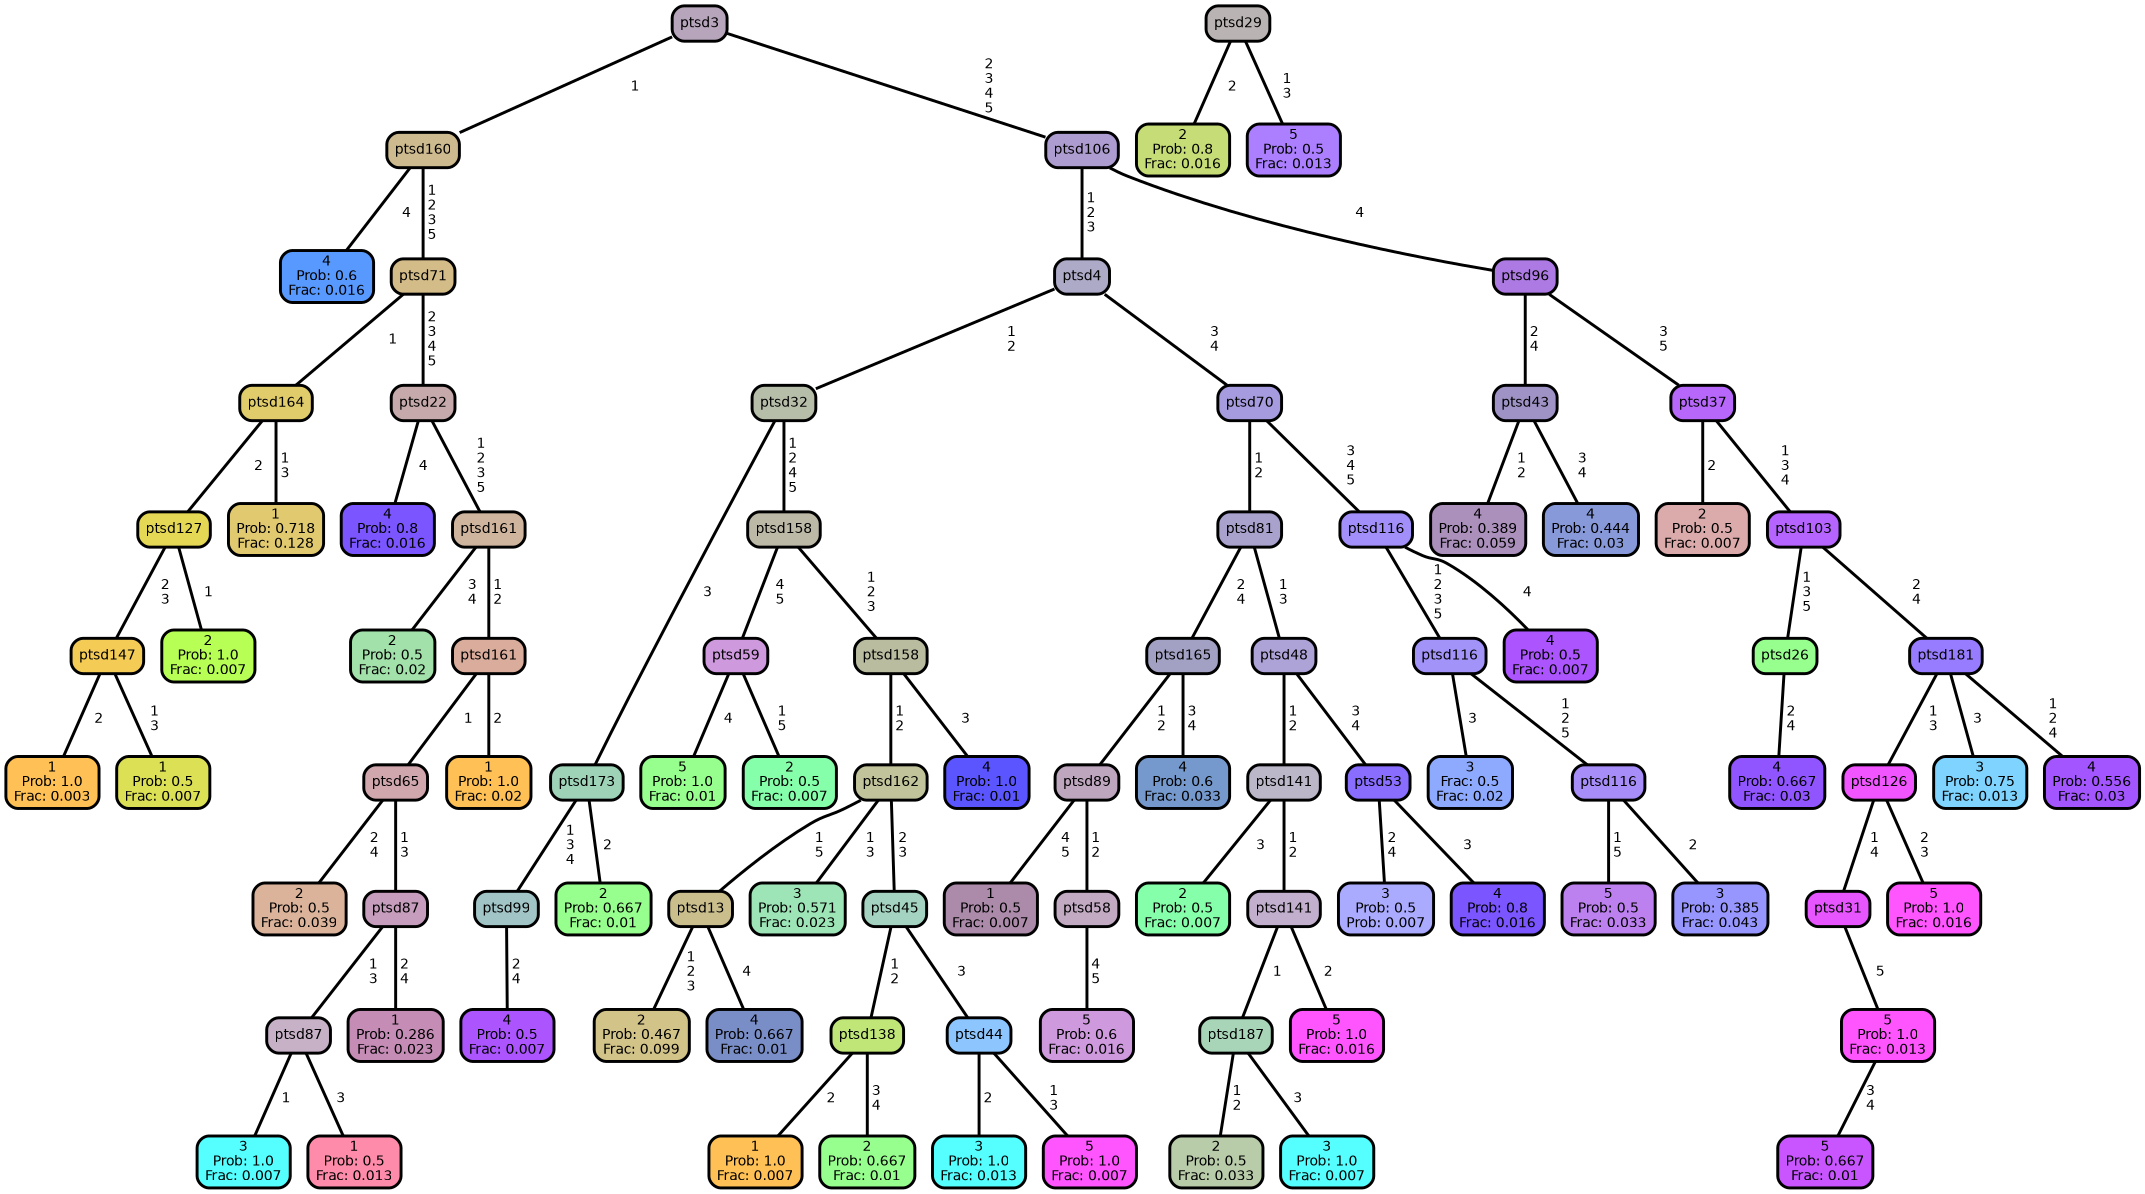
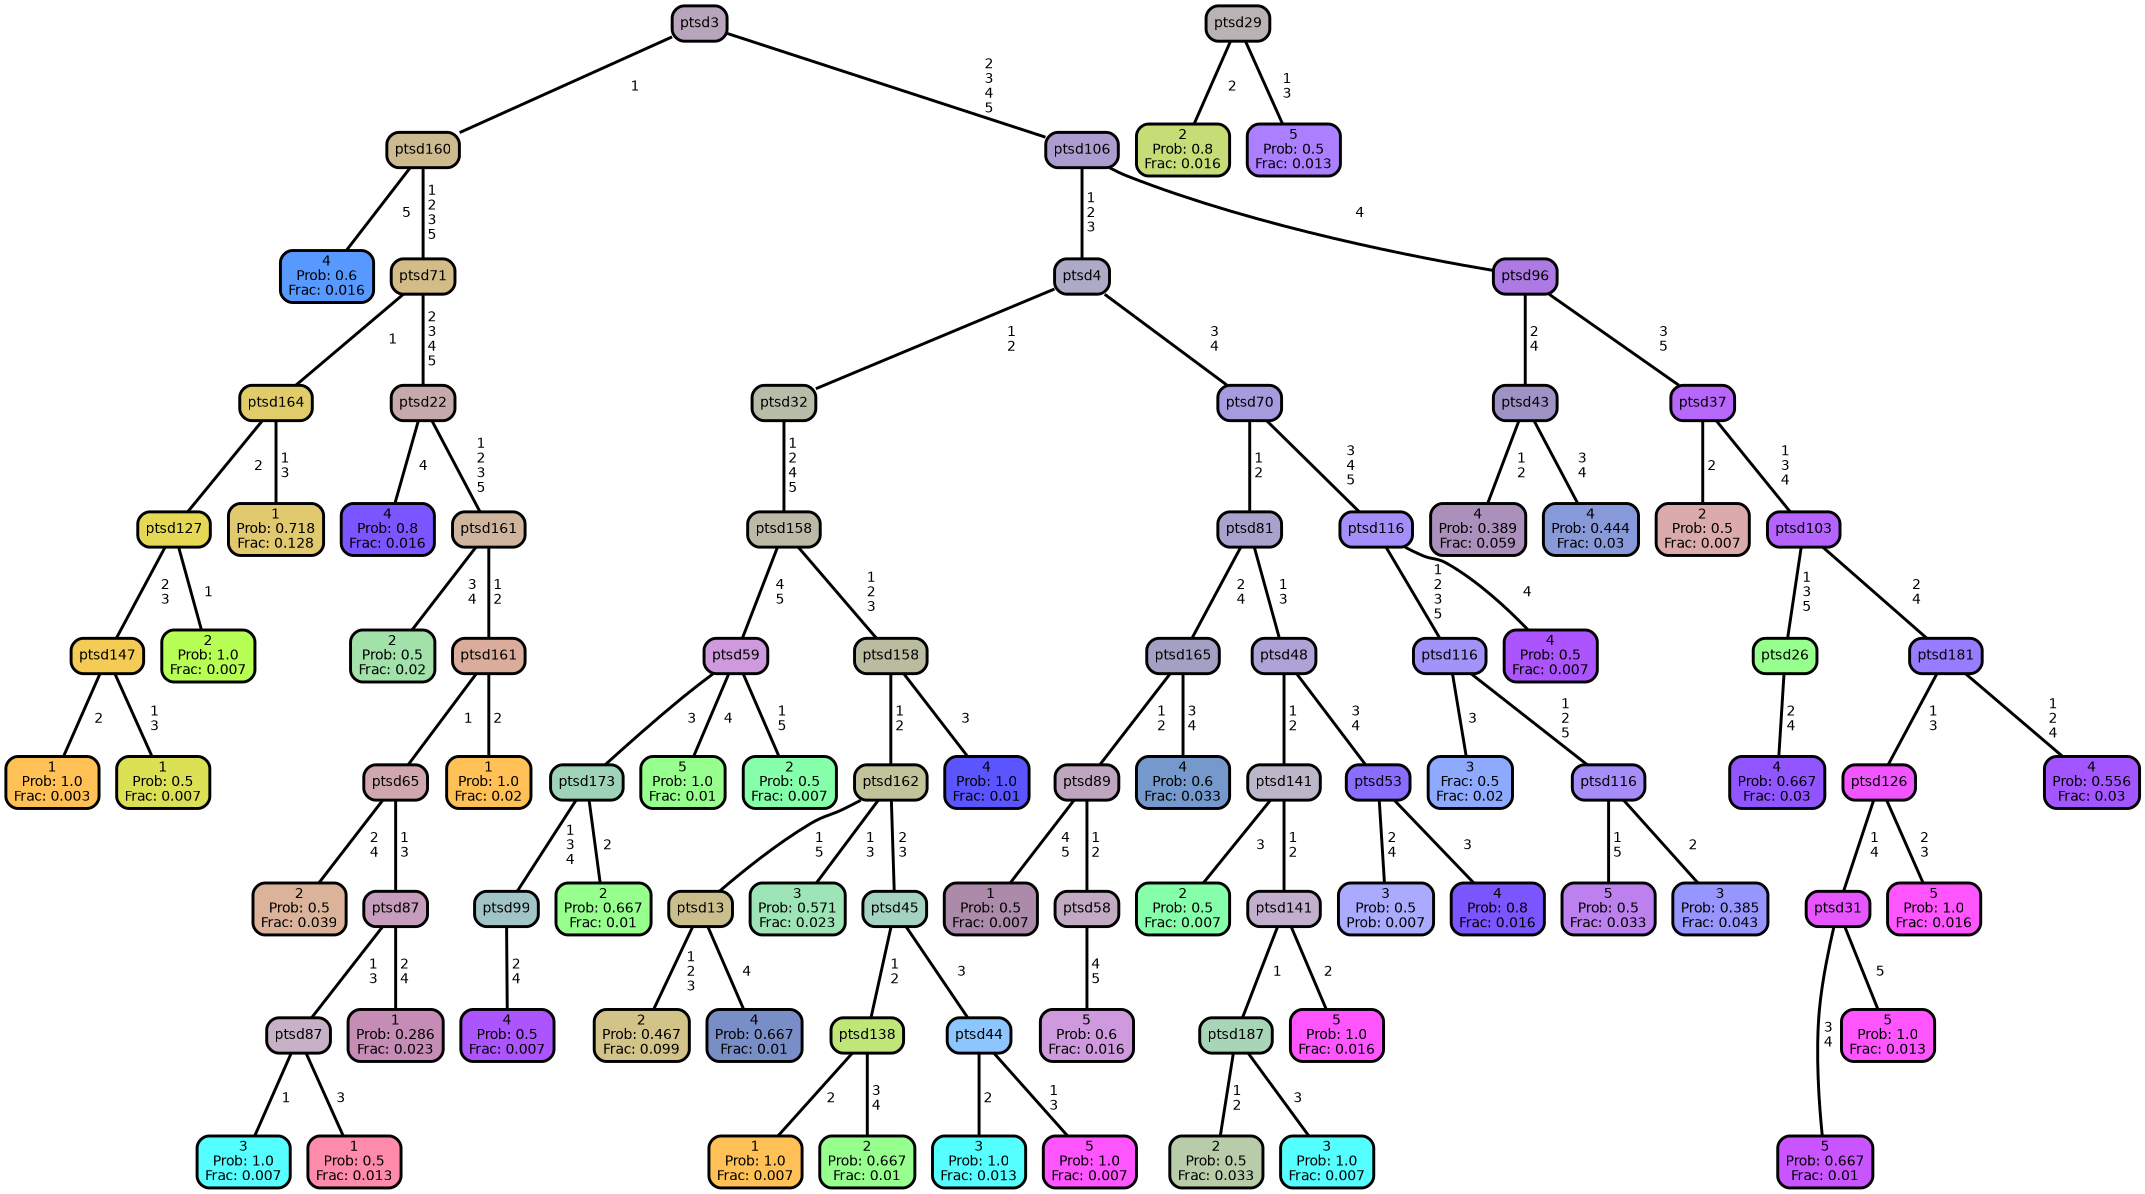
edge "ptsd160" -- "4 Prob: 0.6 Frac: 0.016": label " 4" -> " 5"
edge "ptsd32" -- "ptsd173": now "ptsd59" -- "ptsd173"
node "3 Prob: 0.75 Frac: 0.013": removed
edge "5 Prob: 1.0 Frac: 0.013" -- "5 Prob: 0.667 Frac: 0.01": now "ptsd31" -- "5 Prob: 0.667 Frac: 0.01"
